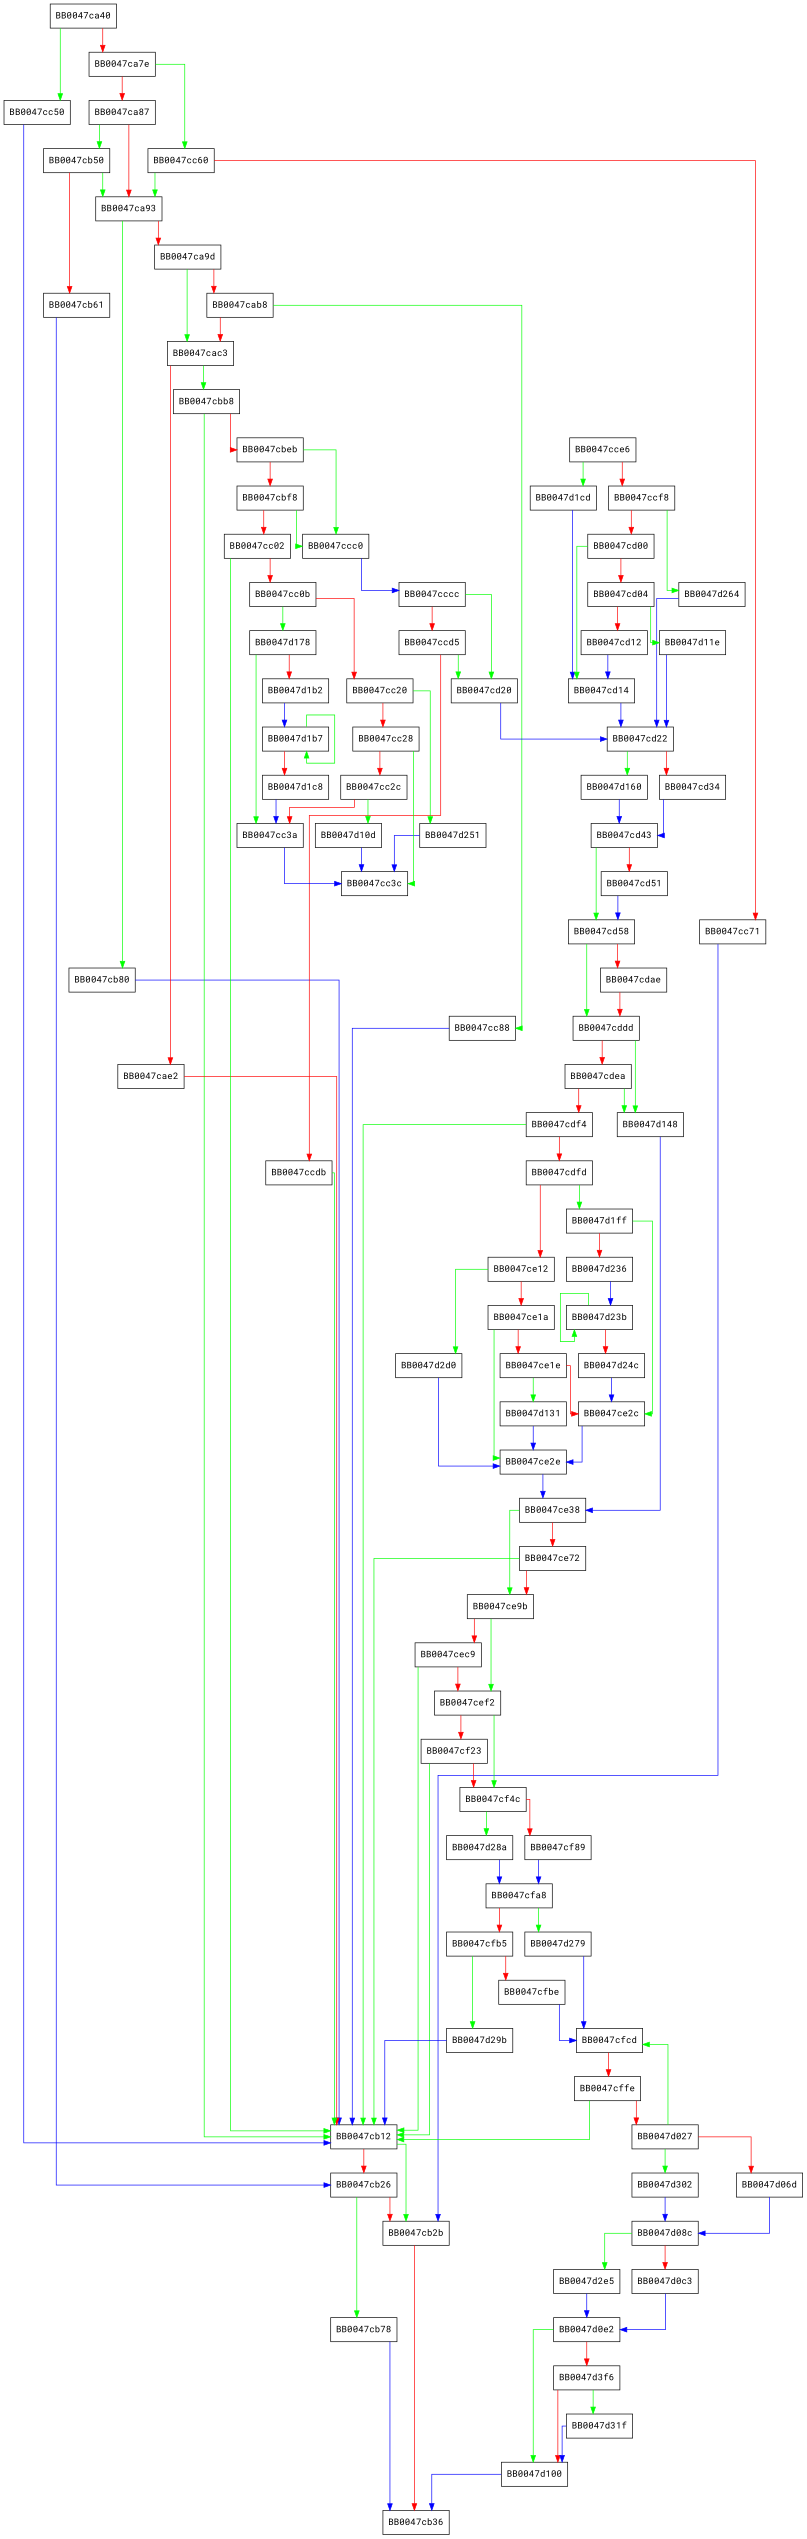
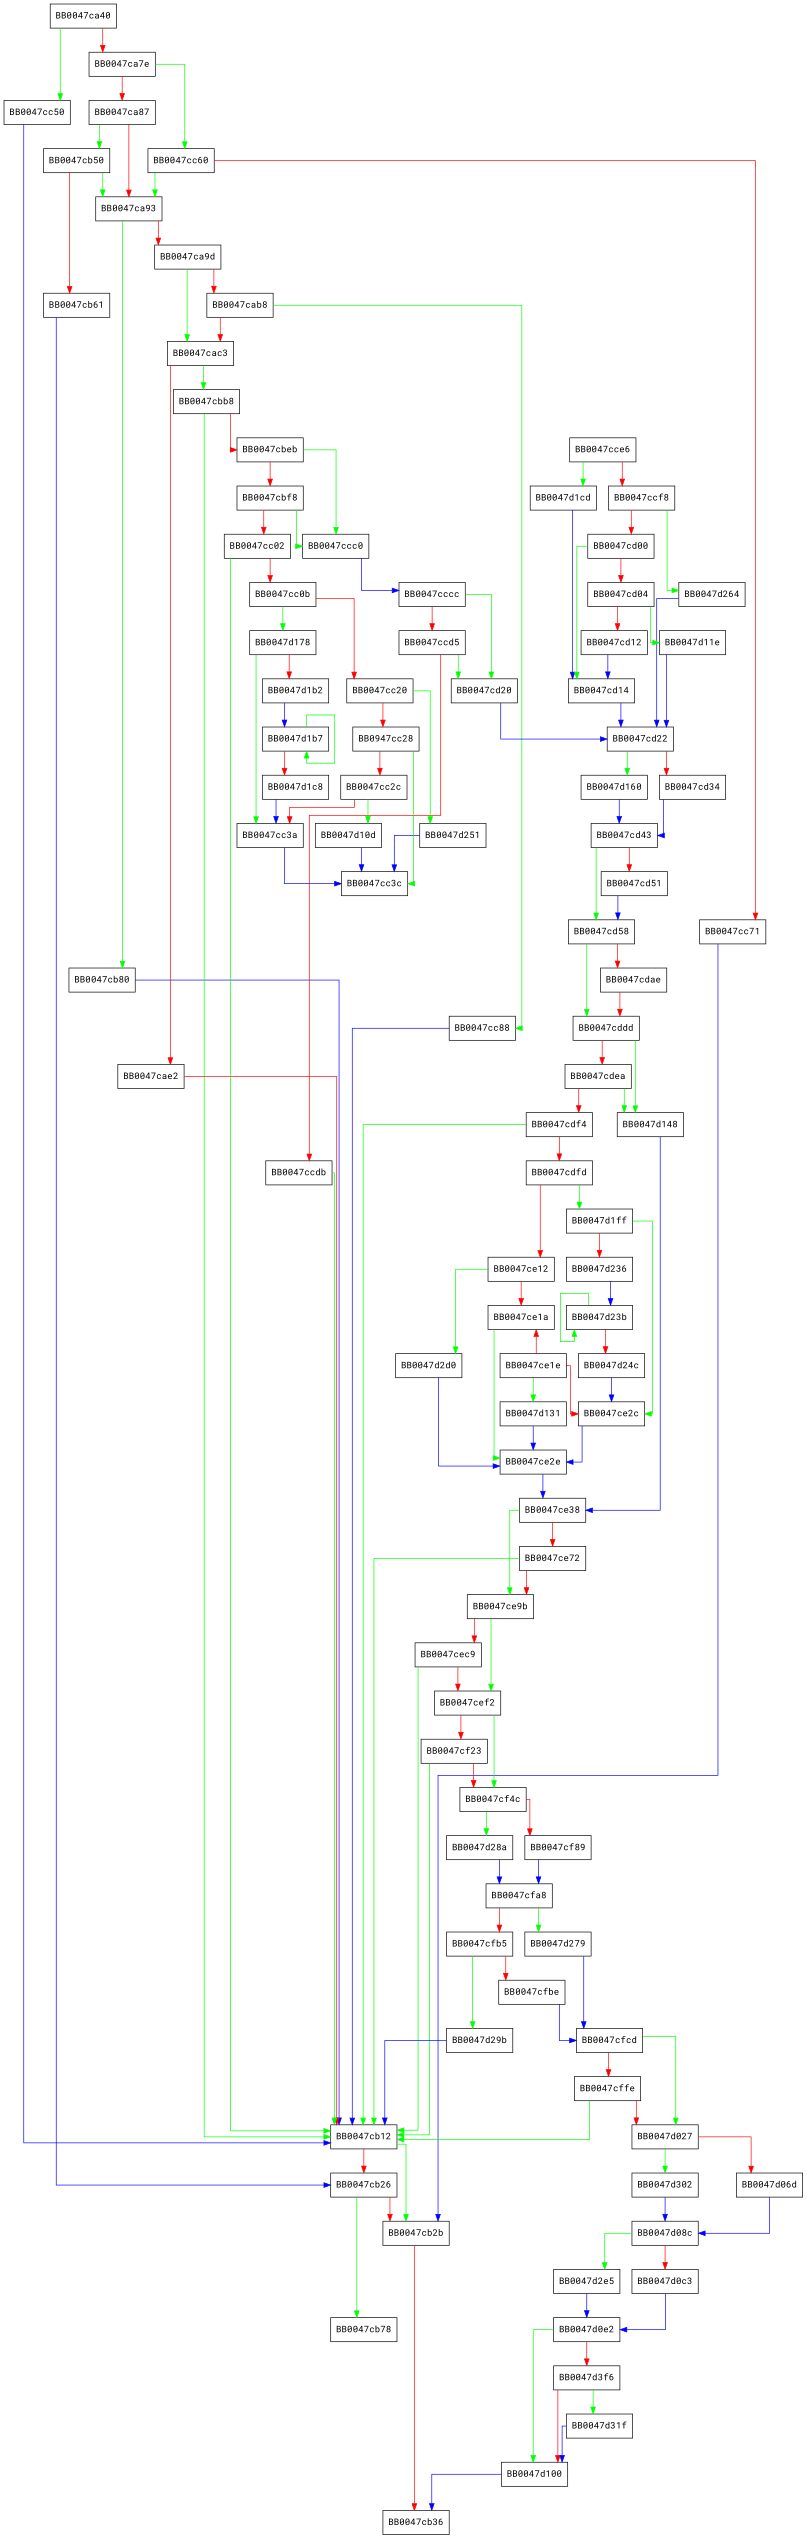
node "BB0047cc28": label "BB0047cc28" -> "BB0947cc28"
edge "BB0047ce1a" -> "BB0047ce1e": reversed
edge "BB0047d027" -> "BB0047cfcd": reversed
edge "BB0047cb78" -> "BB0047cb36": removed
